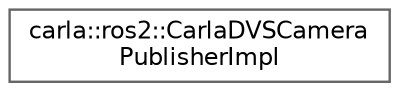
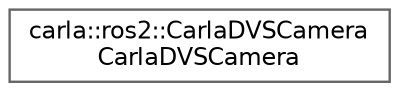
node "carla::ros2::CarlaDVSCamera PublisherImpl": label "carla::ros2::CarlaDVSCamera PublisherImpl" -> "carla::ros2::CarlaDVSCamera CarlaDVSCamera"
